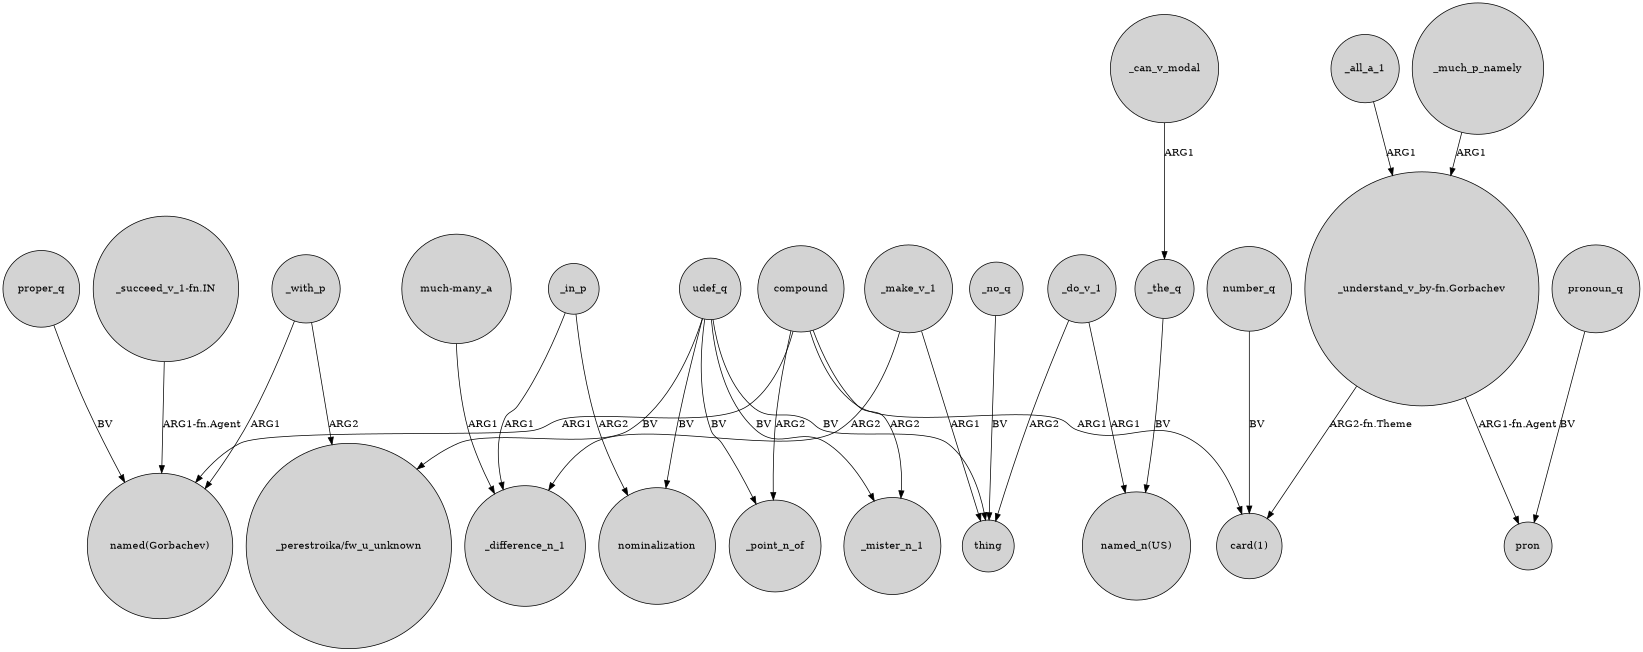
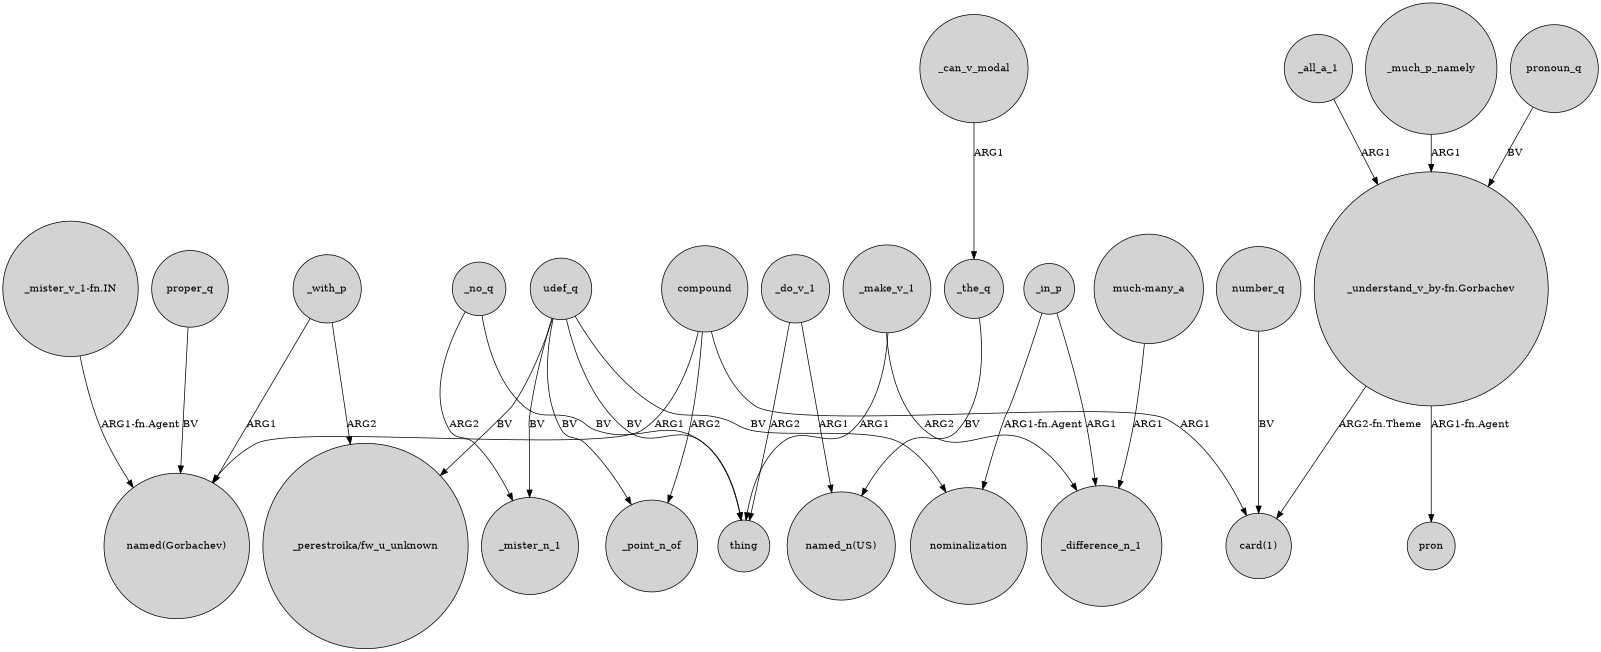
node "_succeed_v_1-fn.IN": label "_succeed_v_1-fn.IN" -> "_mister_v_1-fn.IN"
edge "compound" -> "_mister_n_1": now "_no_q" -> "_mister_n_1"
edge "pronoun_q" -> "pron": now "pronoun_q" -> "_understand_v_by-fn.Gorbachev"
edge "_in_p" -> "nominalization": label "ARG2" -> "ARG1-fn.Agent"
